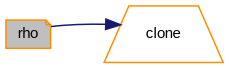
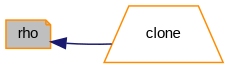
edge "rho" -> "clone": reversed
